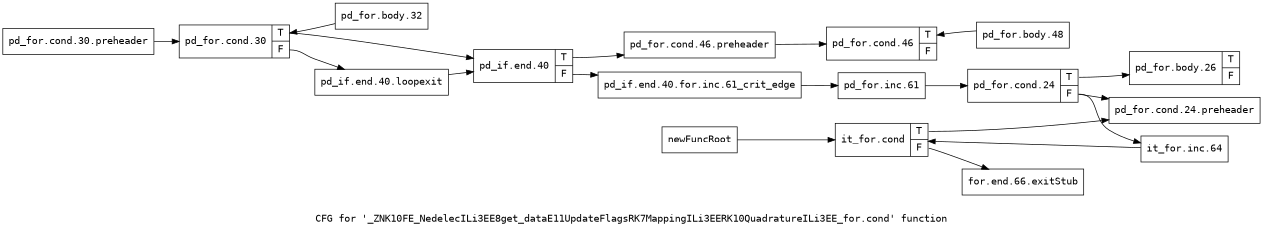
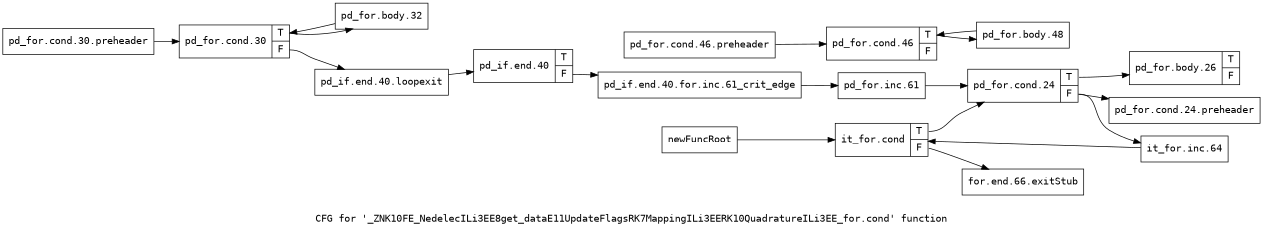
edge "pd_for.cond.46" -> "pd_for.body.48": added
edge "pd_for.cond.30" -> "pd_if.end.40": now "pd_for.cond.30" -> "pd_for.body.32"
edge "pd_if.end.40" -> "pd_for.cond.46.preheader": removed
edge "it_for.cond" -> "pd_for.cond.24.preheader": now "it_for.cond" -> "pd_for.cond.24"
